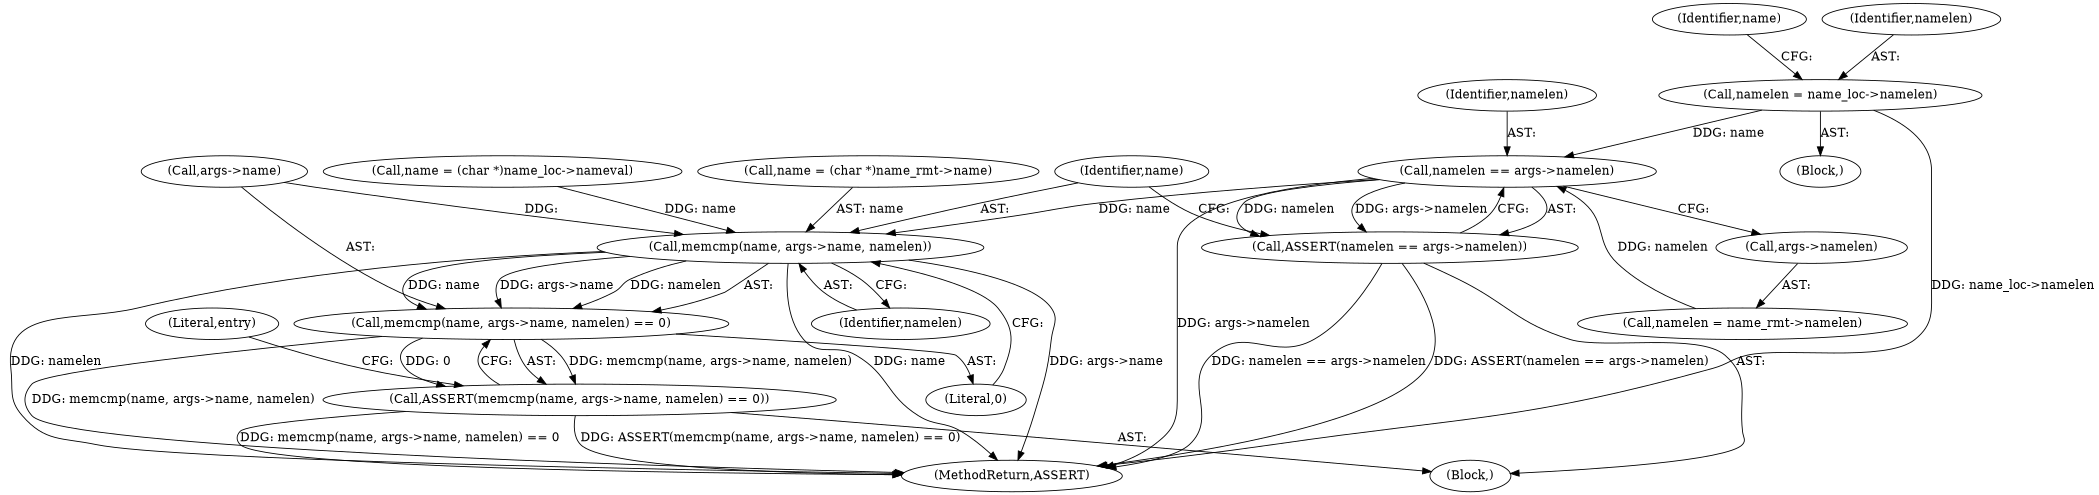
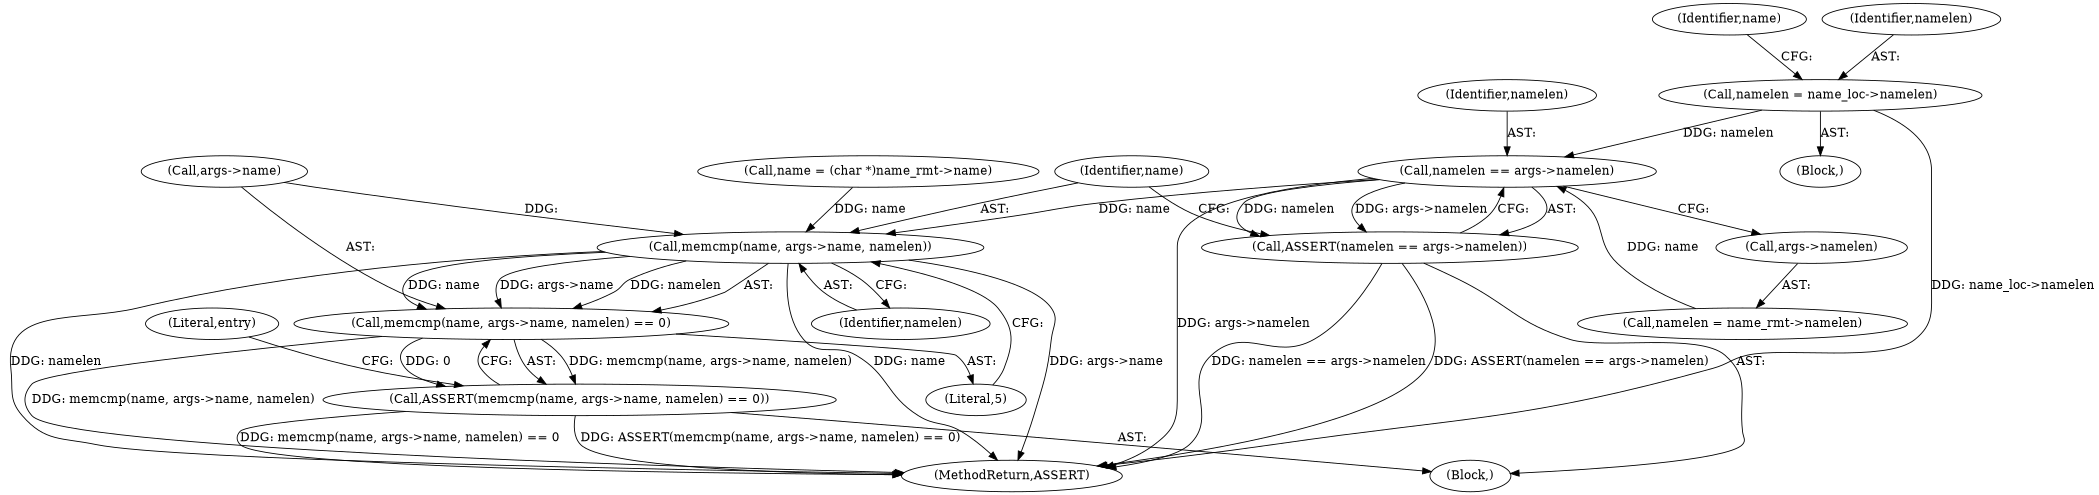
edge "(Call,namelen = name_loc->namelen)" -> "(Call,namelen == args->namelen)": label "DDG: name" -> "DDG: namelen"
node "(Call,name = (char *)name_loc->nameval)": removed
edge "(Call,name = (char *)name_rmt->name)" -> "(Call,memcmp(name, args->name, namelen))": label "AST: name" -> "DDG: name"
edge "(Call,namelen = name_rmt->namelen)" -> "(Call,namelen == args->namelen)": label "DDG: namelen" -> "DDG: name"
node "(Literal,0)": label "(Literal,0)" -> "(Literal,5)"
